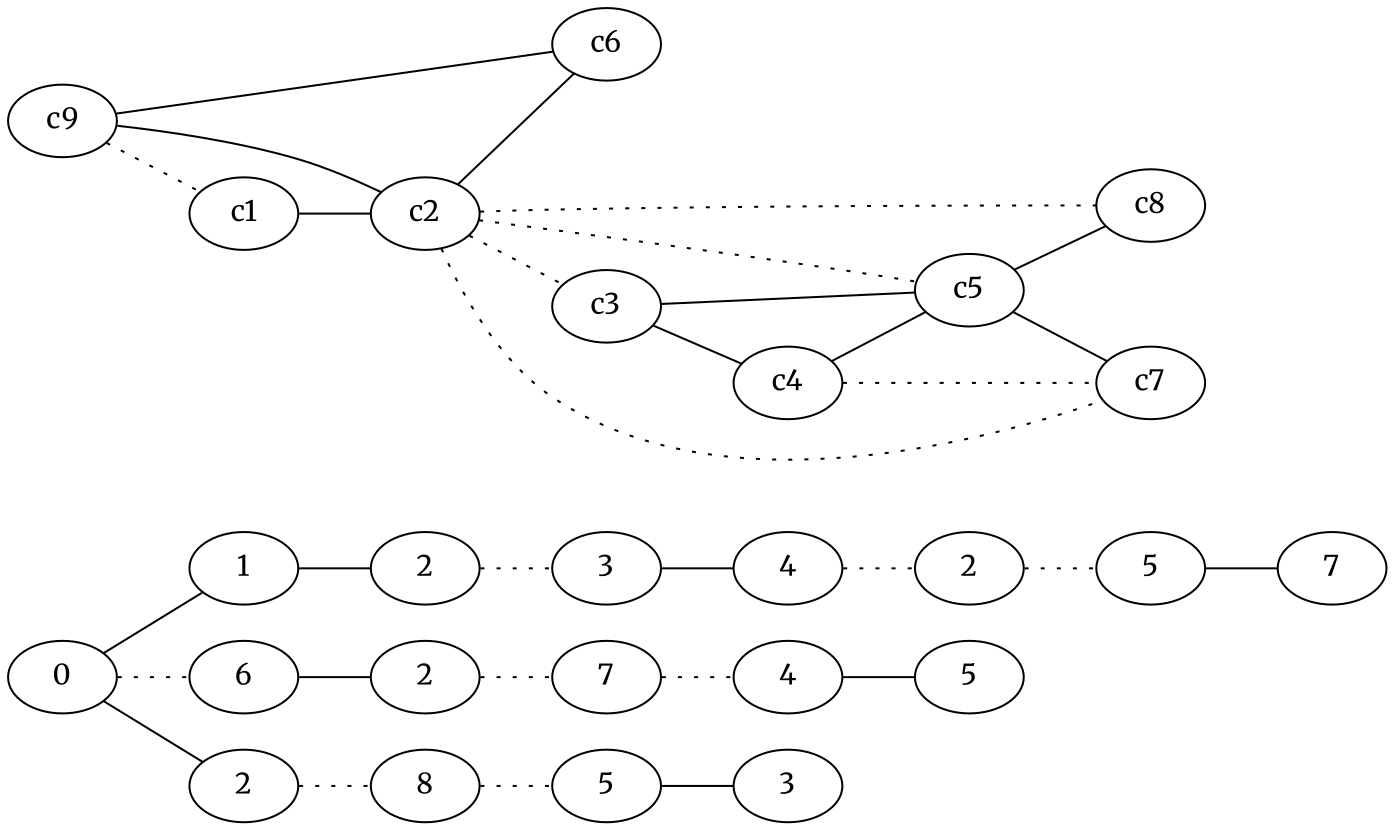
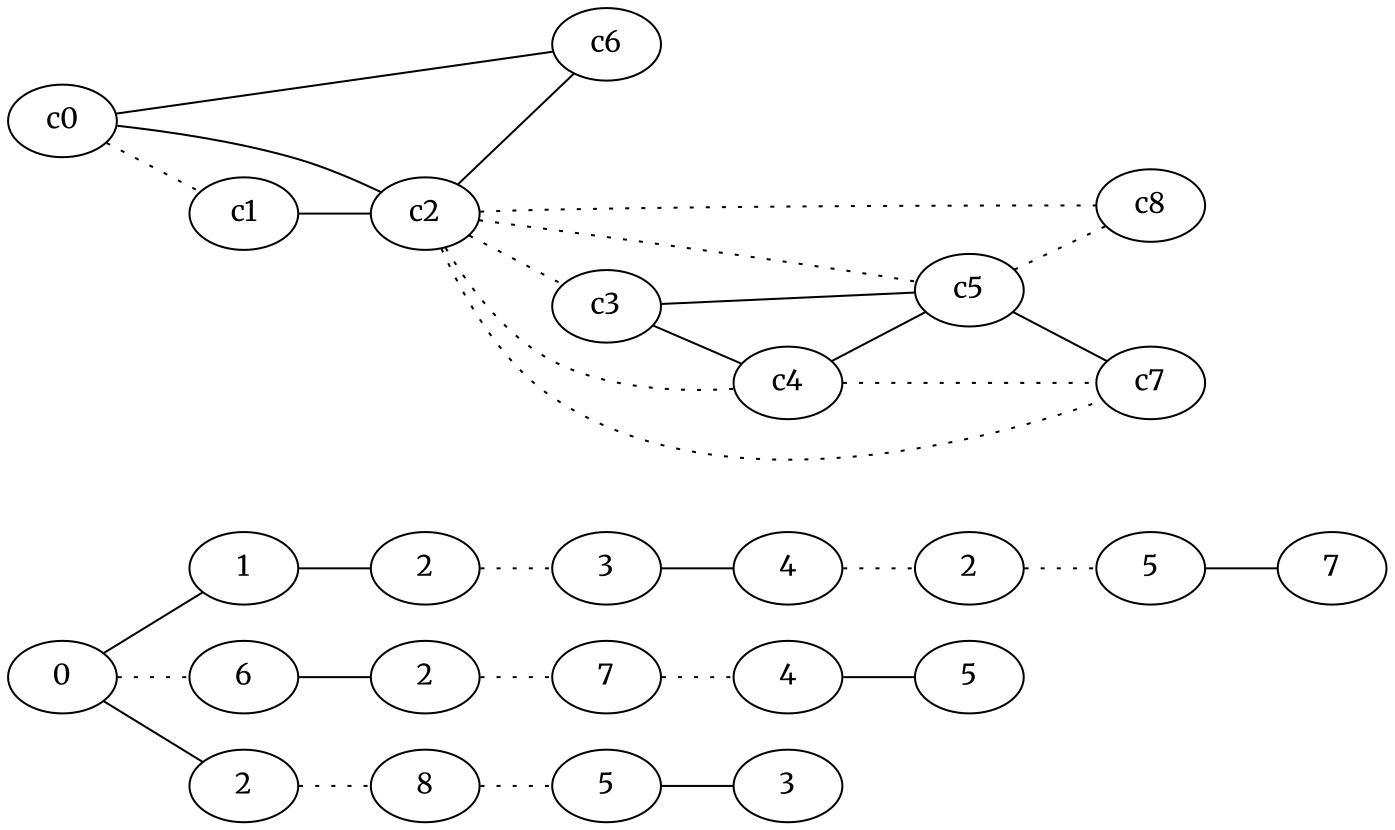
node "c9": label "c9" -> "c0"
edge "c8" -- "c5": style solid -> dotted
edge "c2" -- "c4": added
